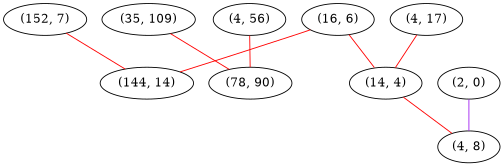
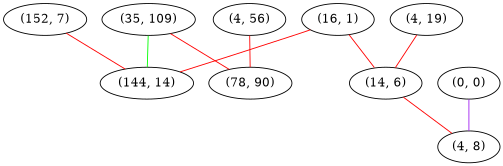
node "(16, 6)": label "(16, 6)" -> "(16, 1)"
node "(4, 17)": label "(4, 17)" -> "(4, 19)"
edge "(35, 109)" -- "(144, 14)": added
node "(14, 4)": label "(14, 4)" -> "(14, 6)"
node "(2, 0)": label "(2, 0)" -> "(0, 0)"
